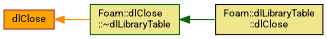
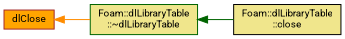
node "Foam::dlClose ::~dlLibraryTable": label "Foam::dlClose ::~dlLibraryTable" -> "Foam::dlLibraryTable ::~dlLibraryTable"
node "Foam::dlLibraryTable ::dlClose": label "Foam::dlLibraryTable ::dlClose" -> "Foam::dlLibraryTable ::close"
